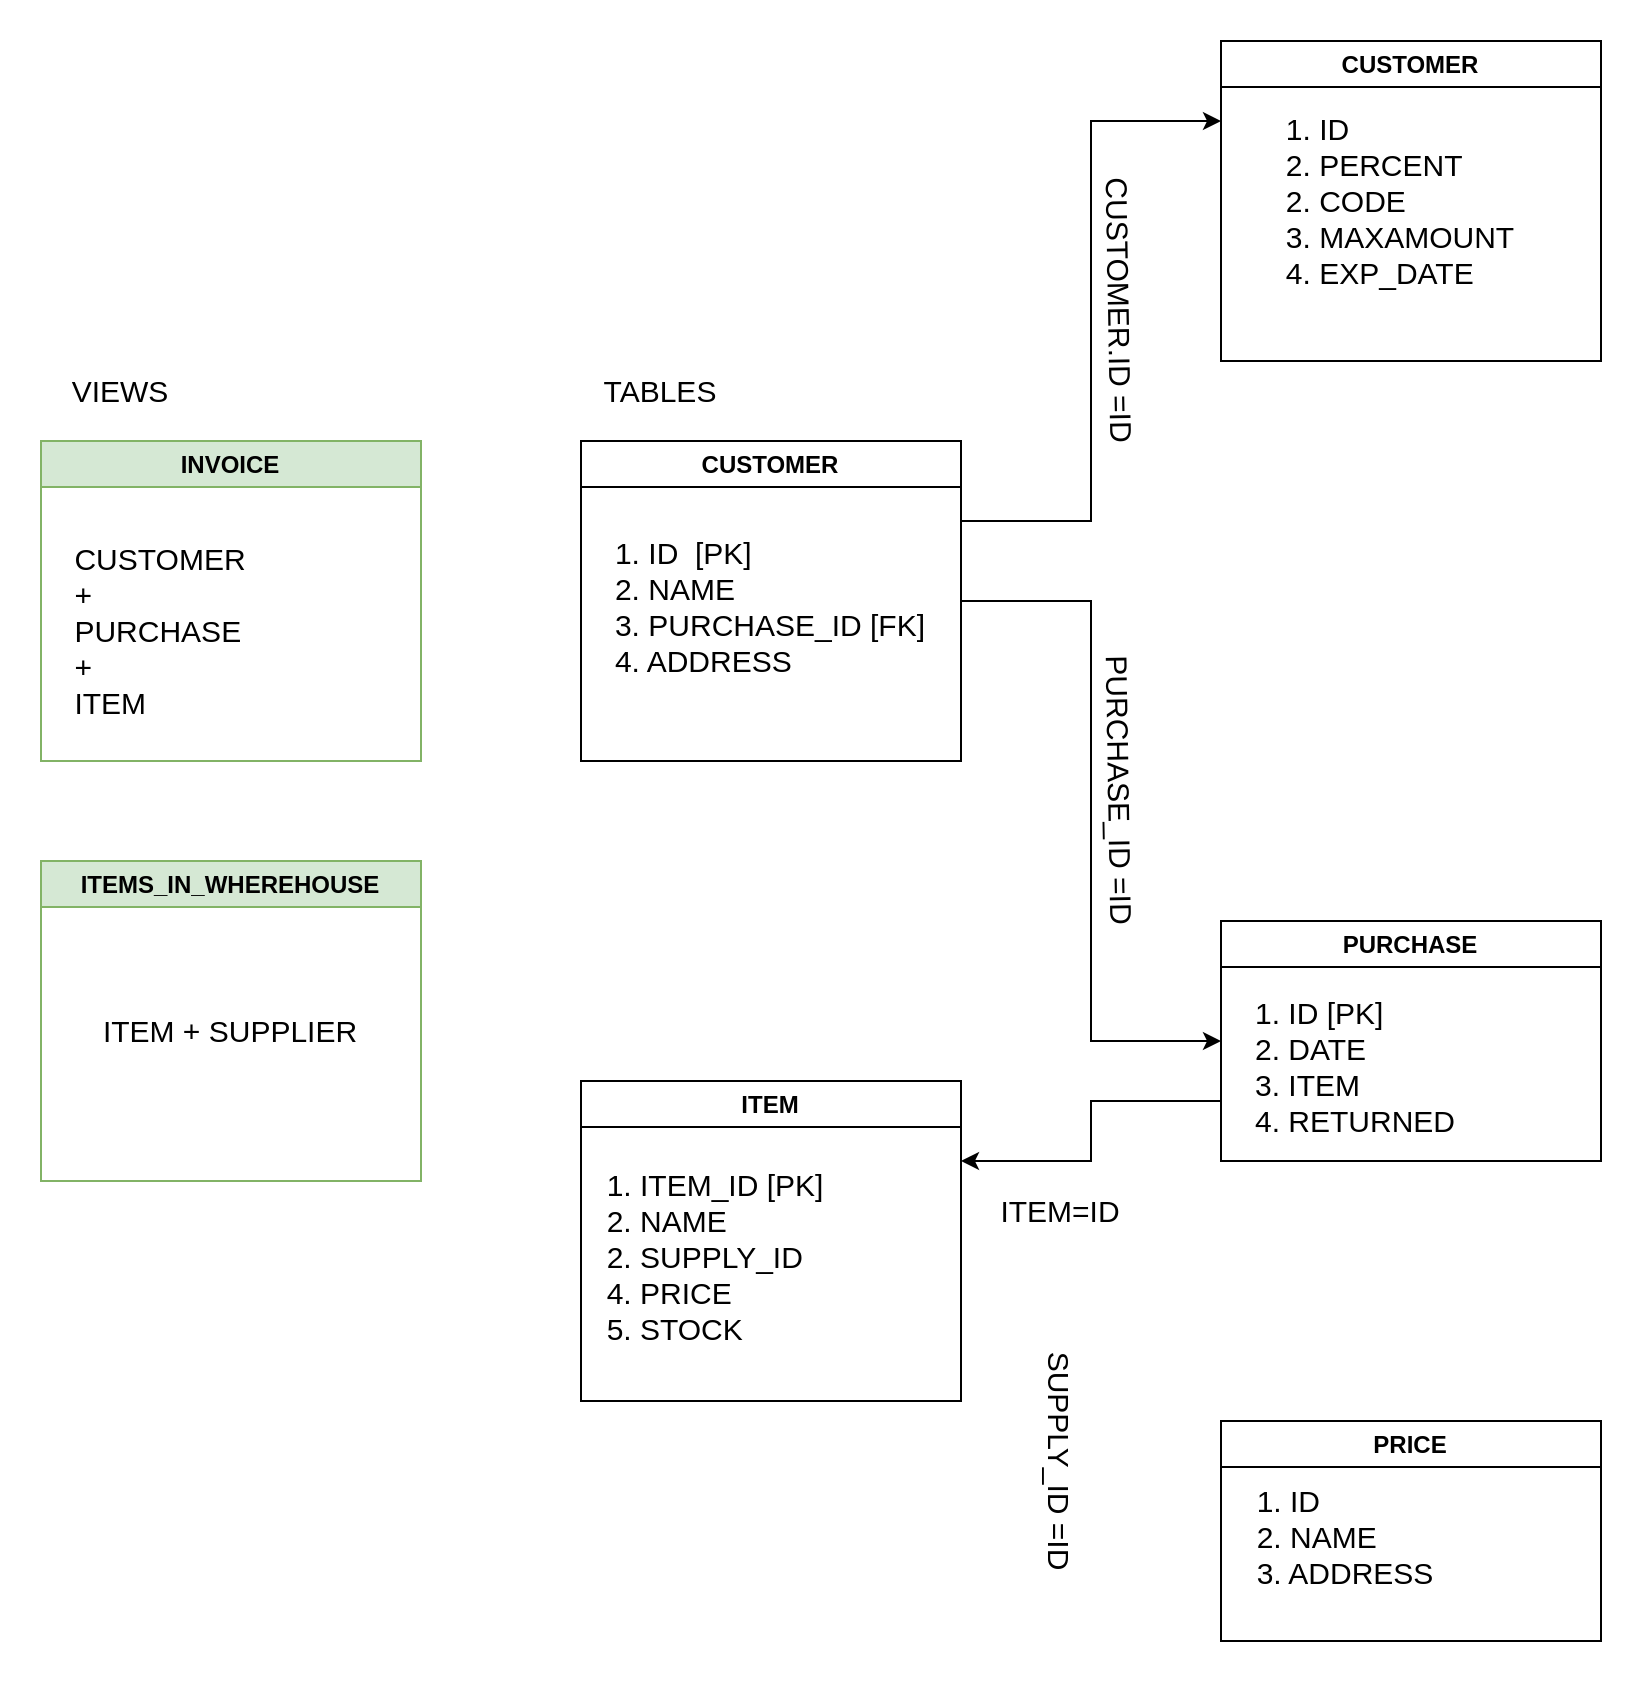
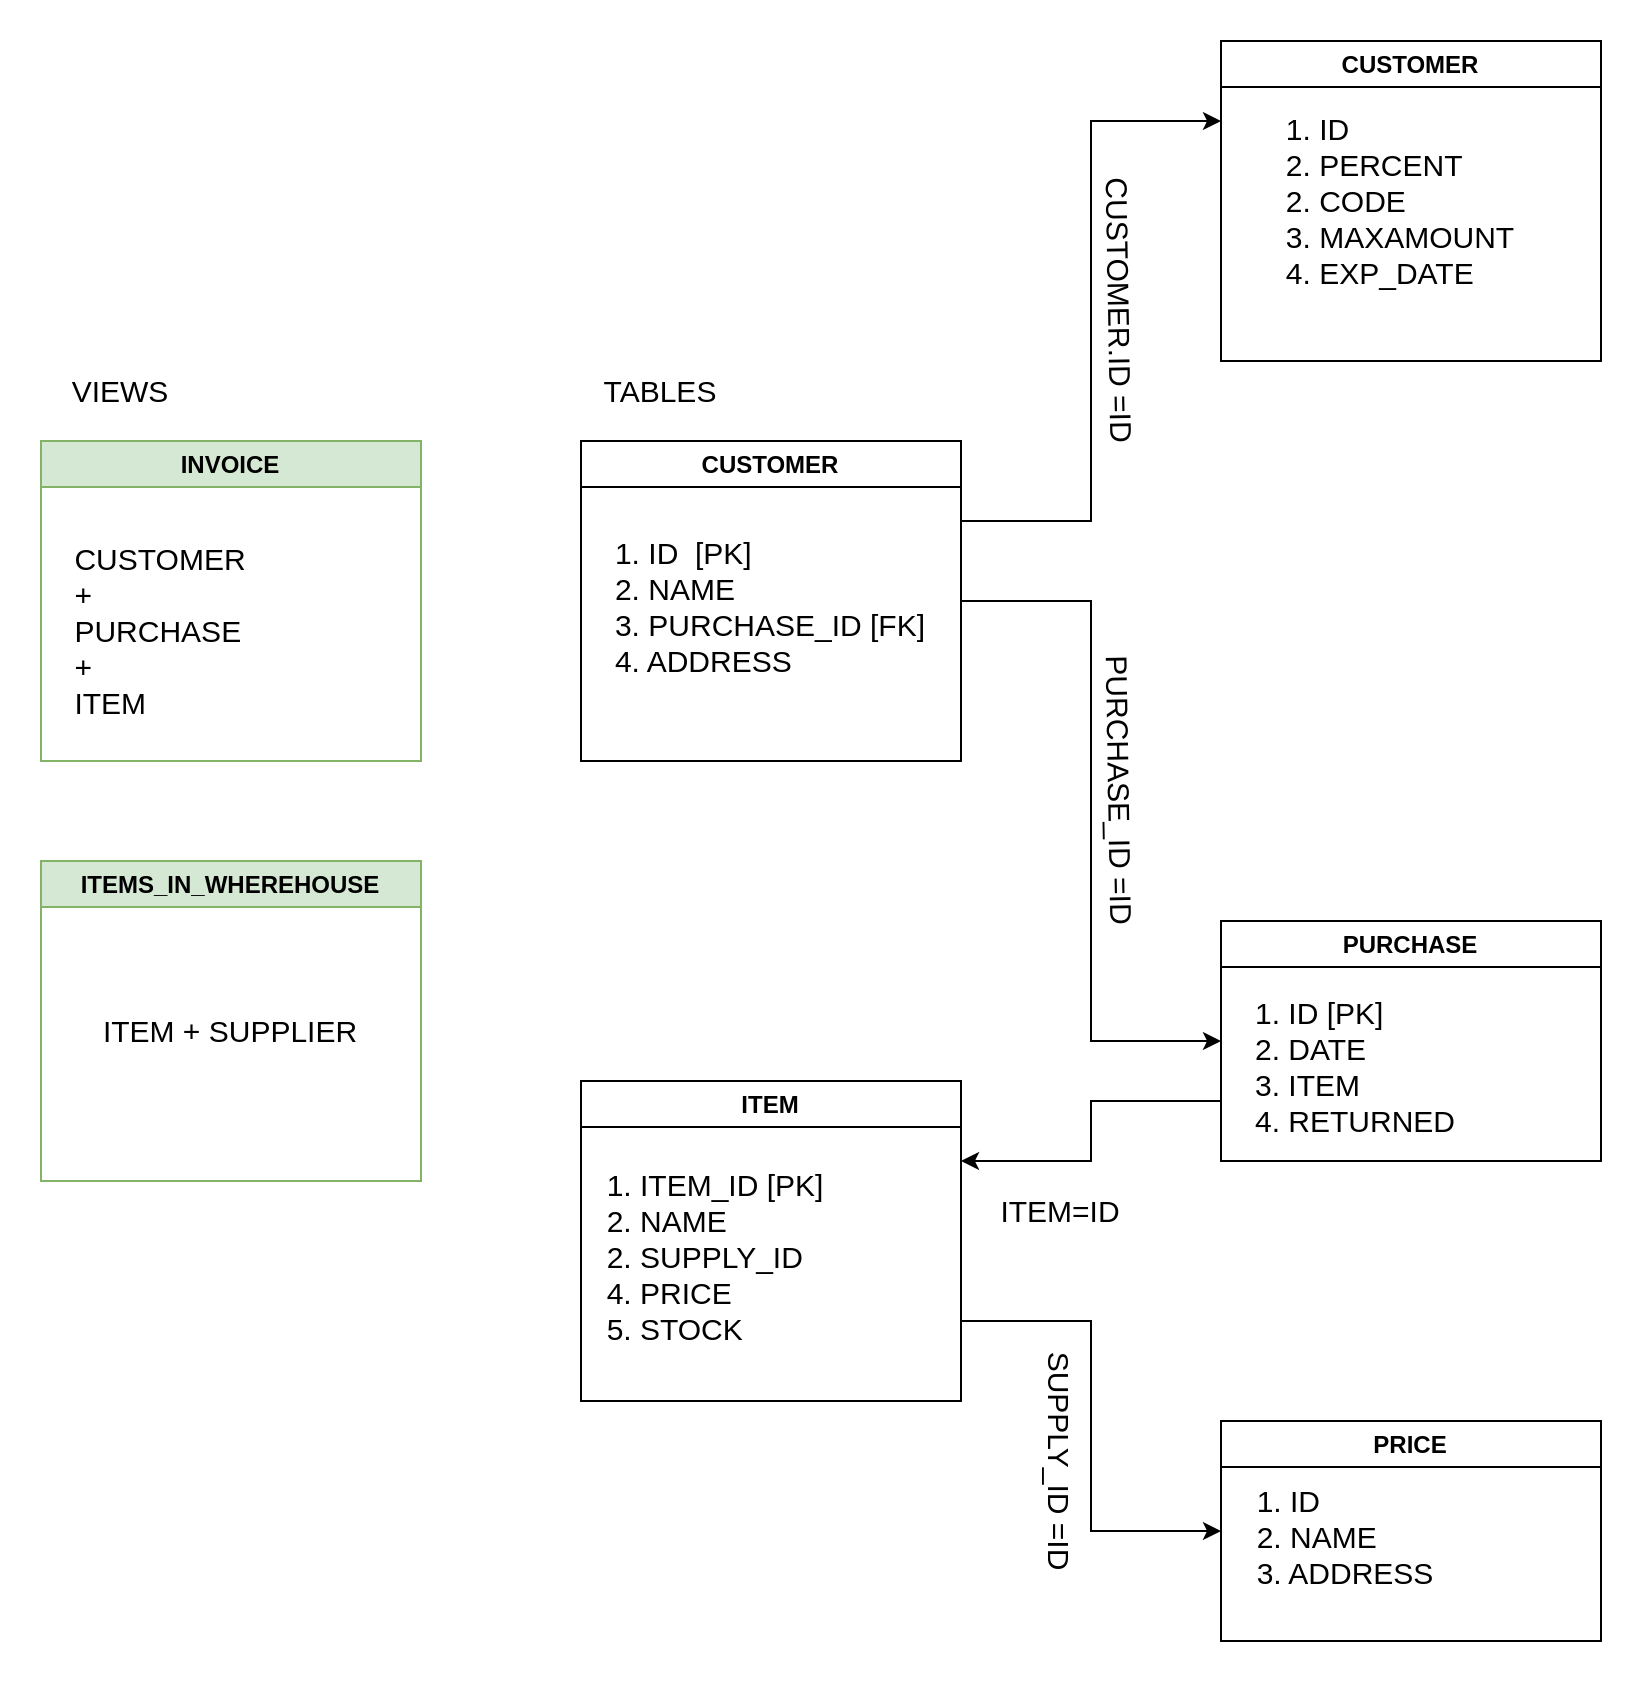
edge "ITEM" -> "PRICE": added
